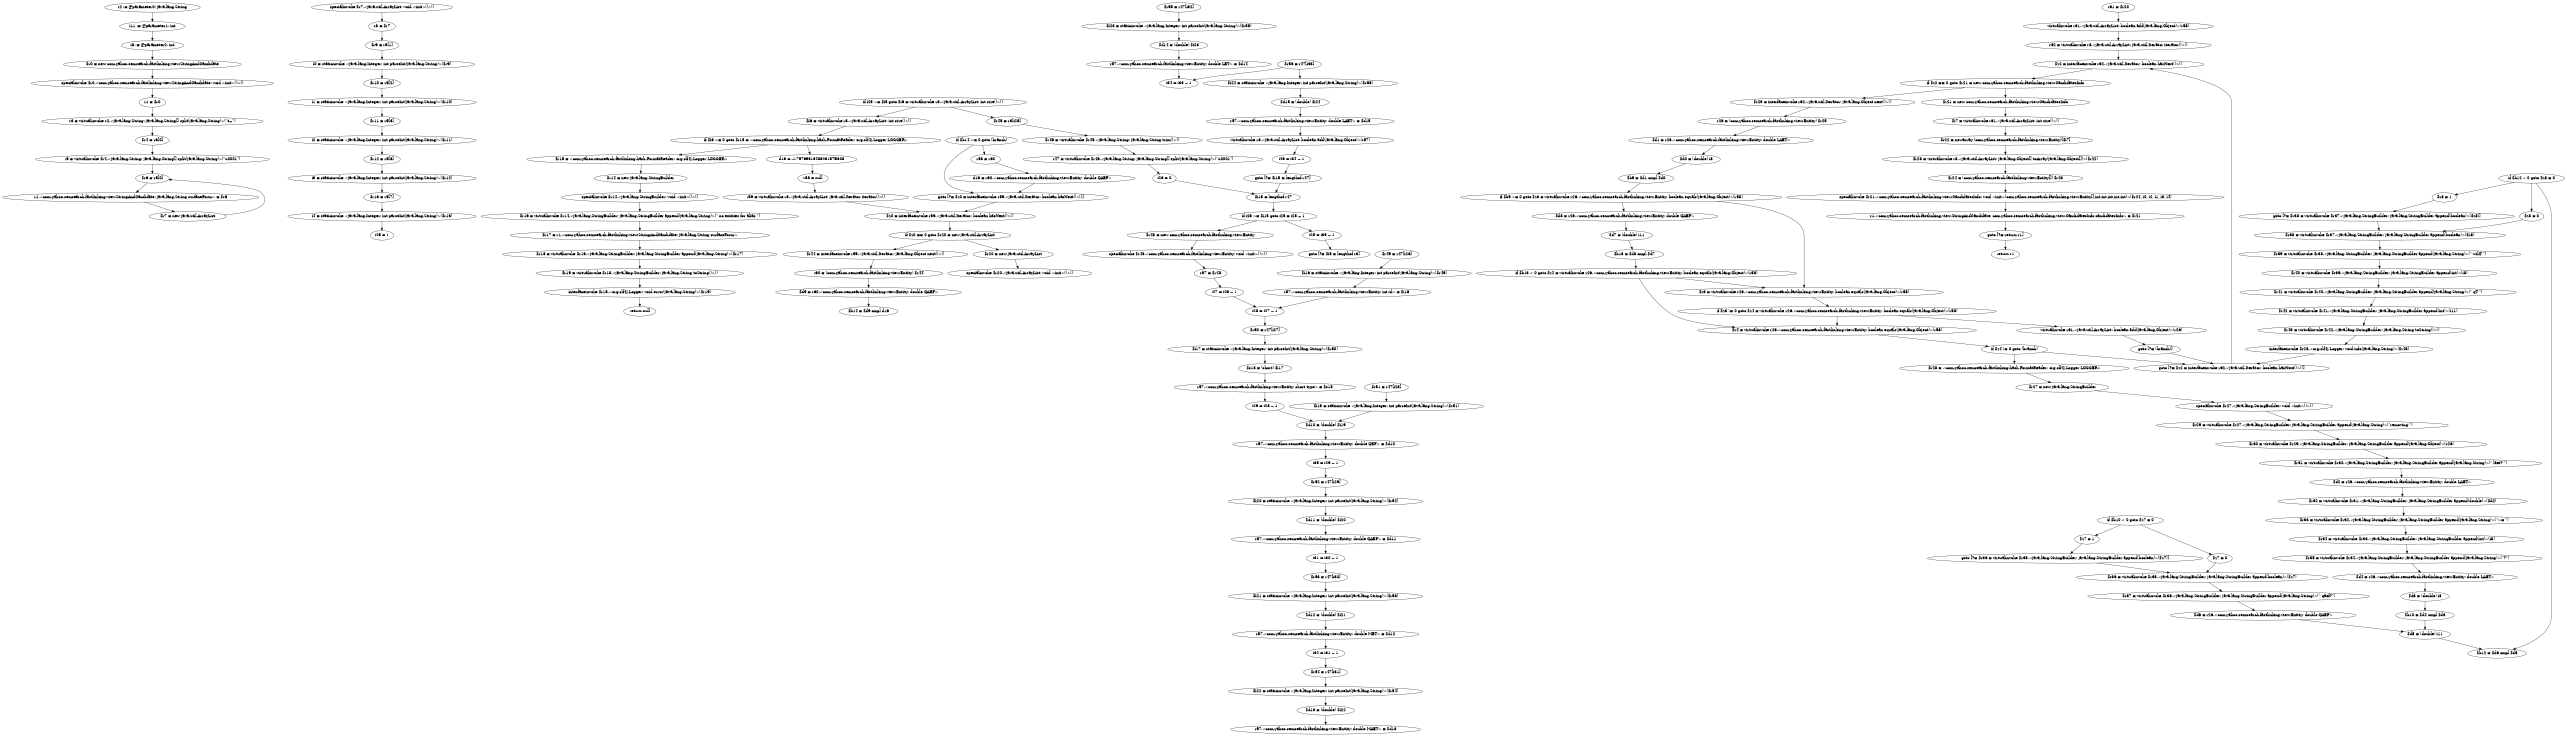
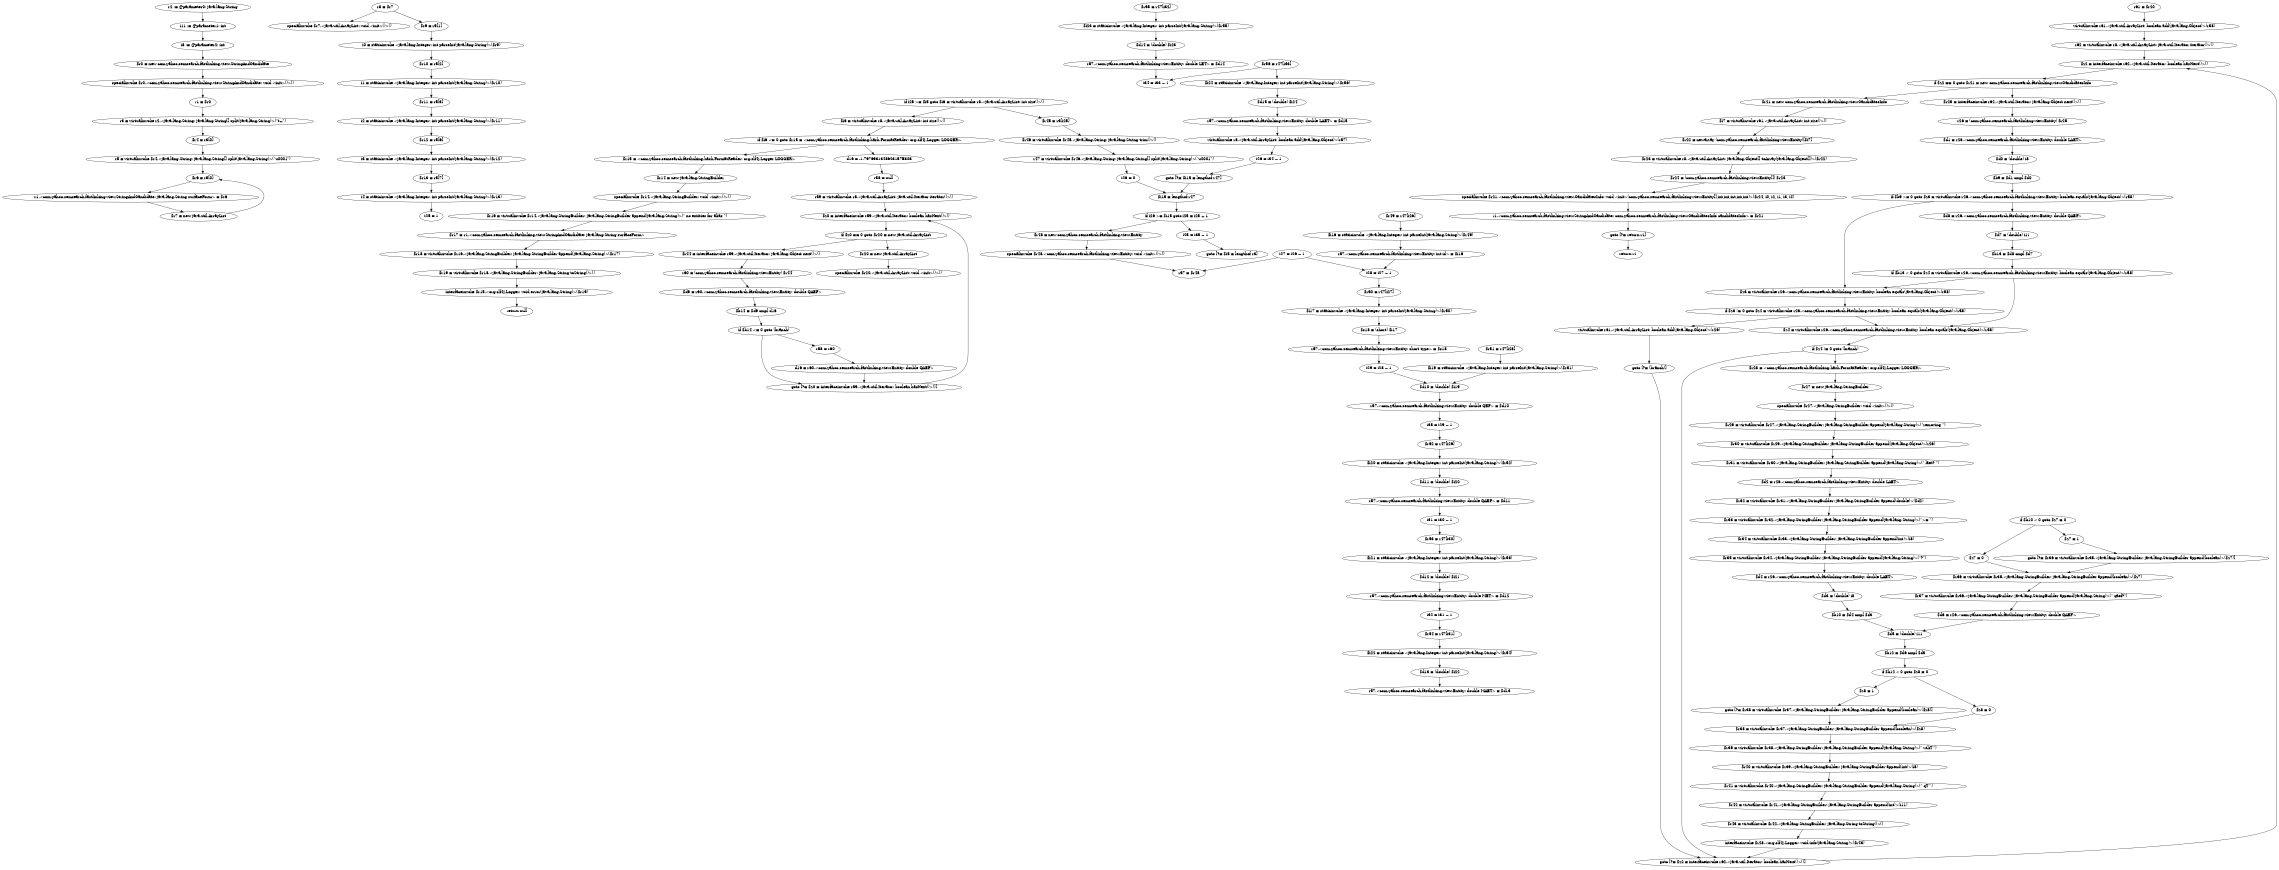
edge "specialinvoke $r7.<java.util.ArrayList: void <init>()>()" -> "r8 = $r7": reversed
edge "r57 = $r48" -> "i27 = i26 + 1": reversed
edge "$b14 = $d9 cmpl d16" -> "if $b14 <= 0 goto (branch)": added
edge "if $b12 < 0 goto $z8 = 0" -> "$b12 = $d6 cmpl $d5": reversed
